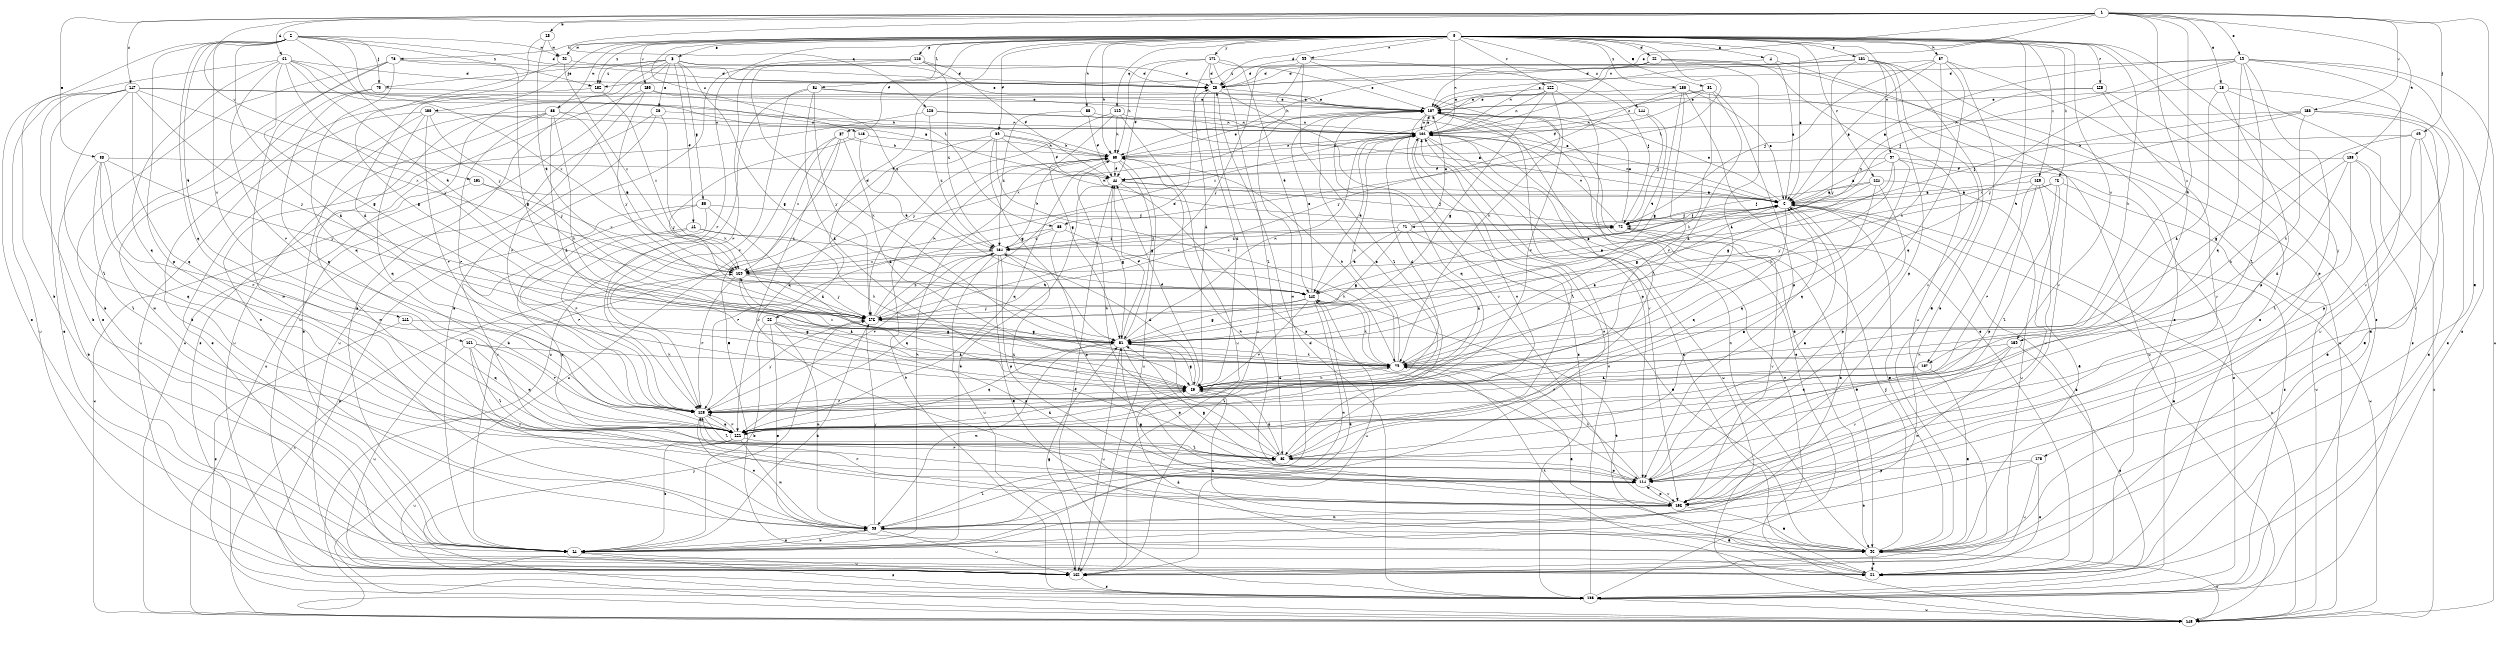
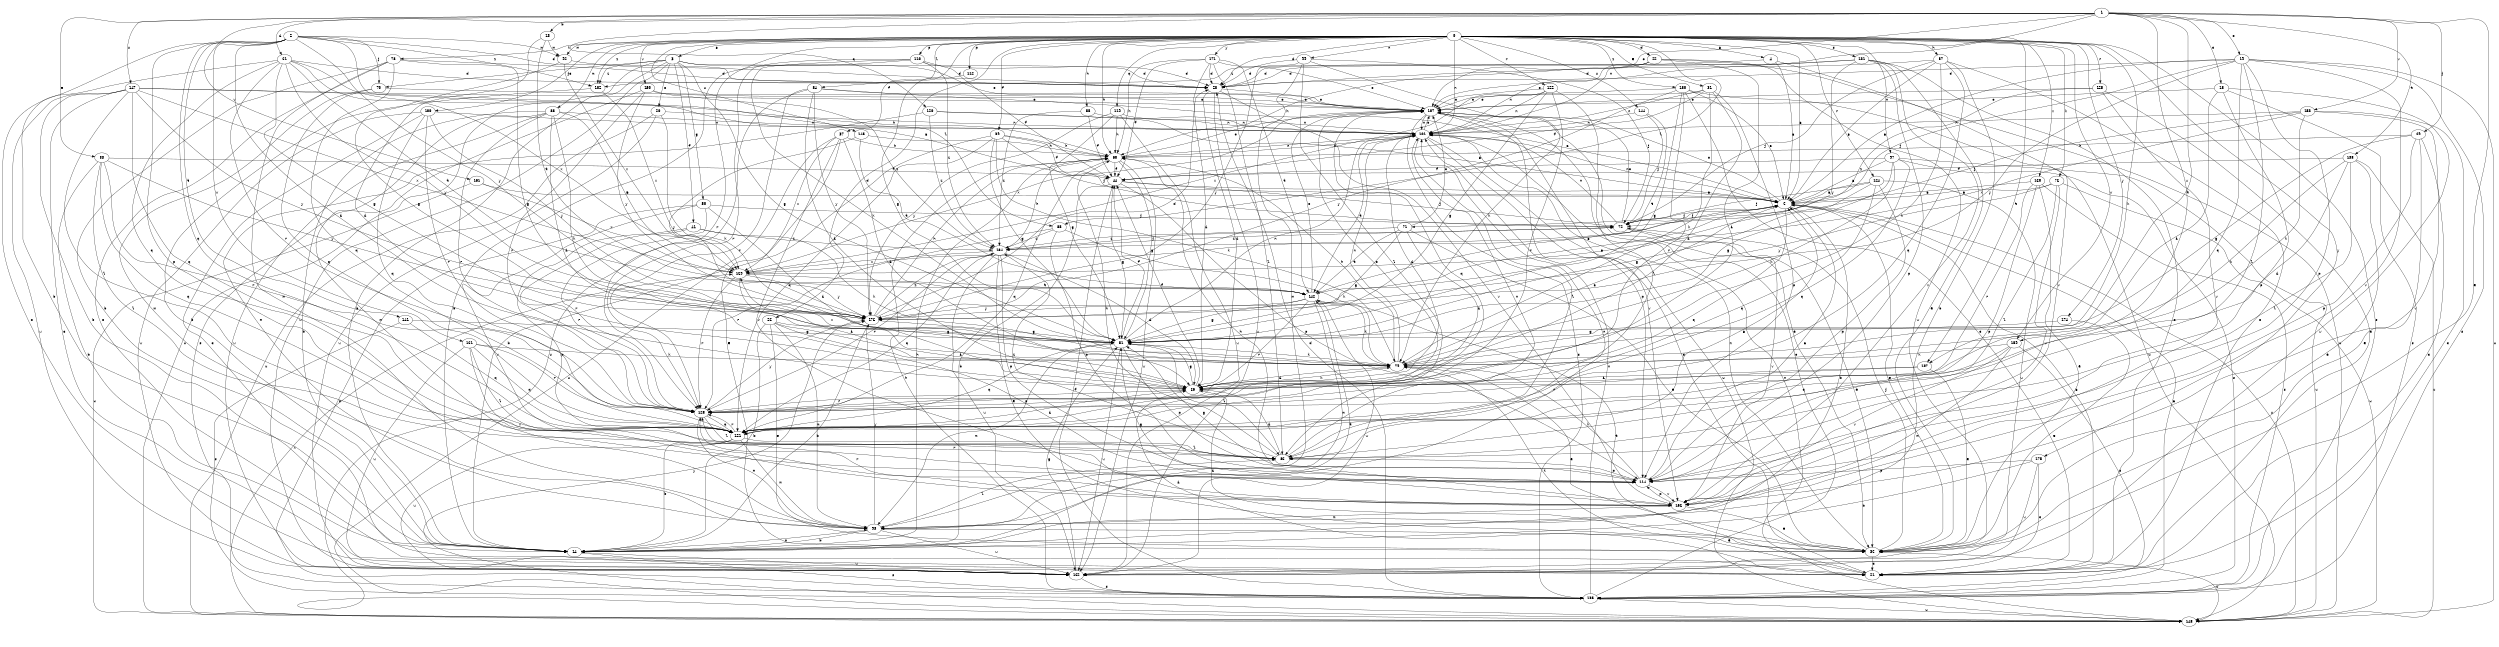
node "112": added
edge "39" -> "72": label "m" -> "j"
node "174": added
node "96": label "96" -> "36"
